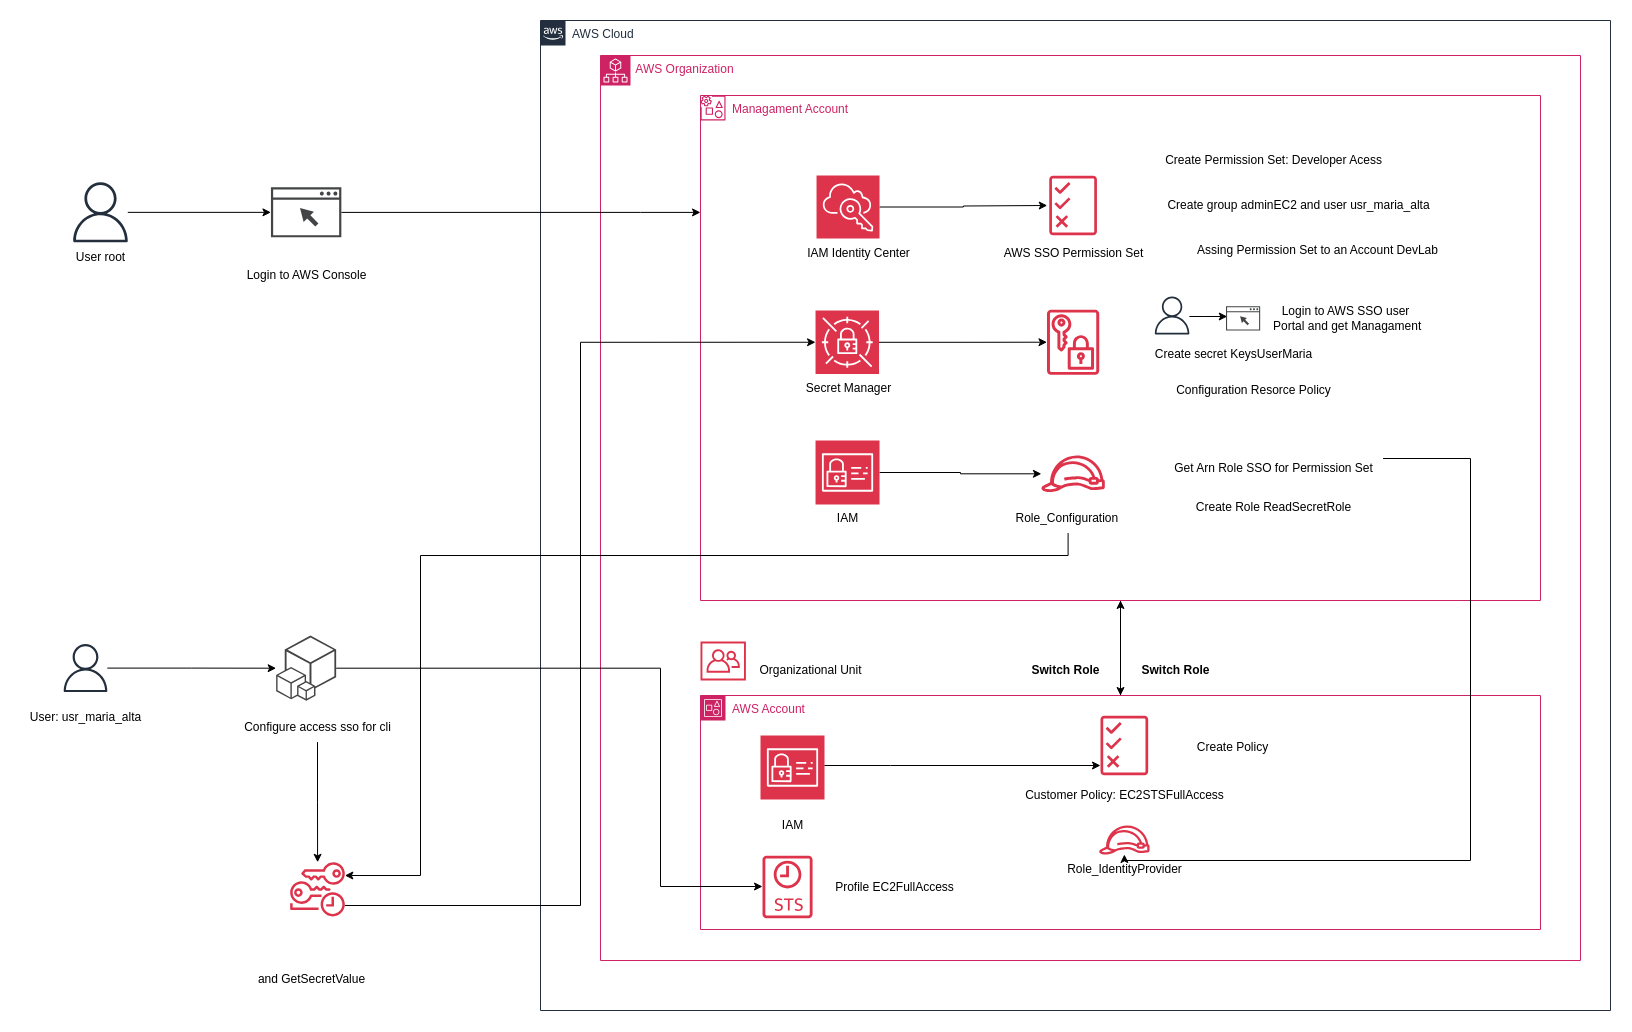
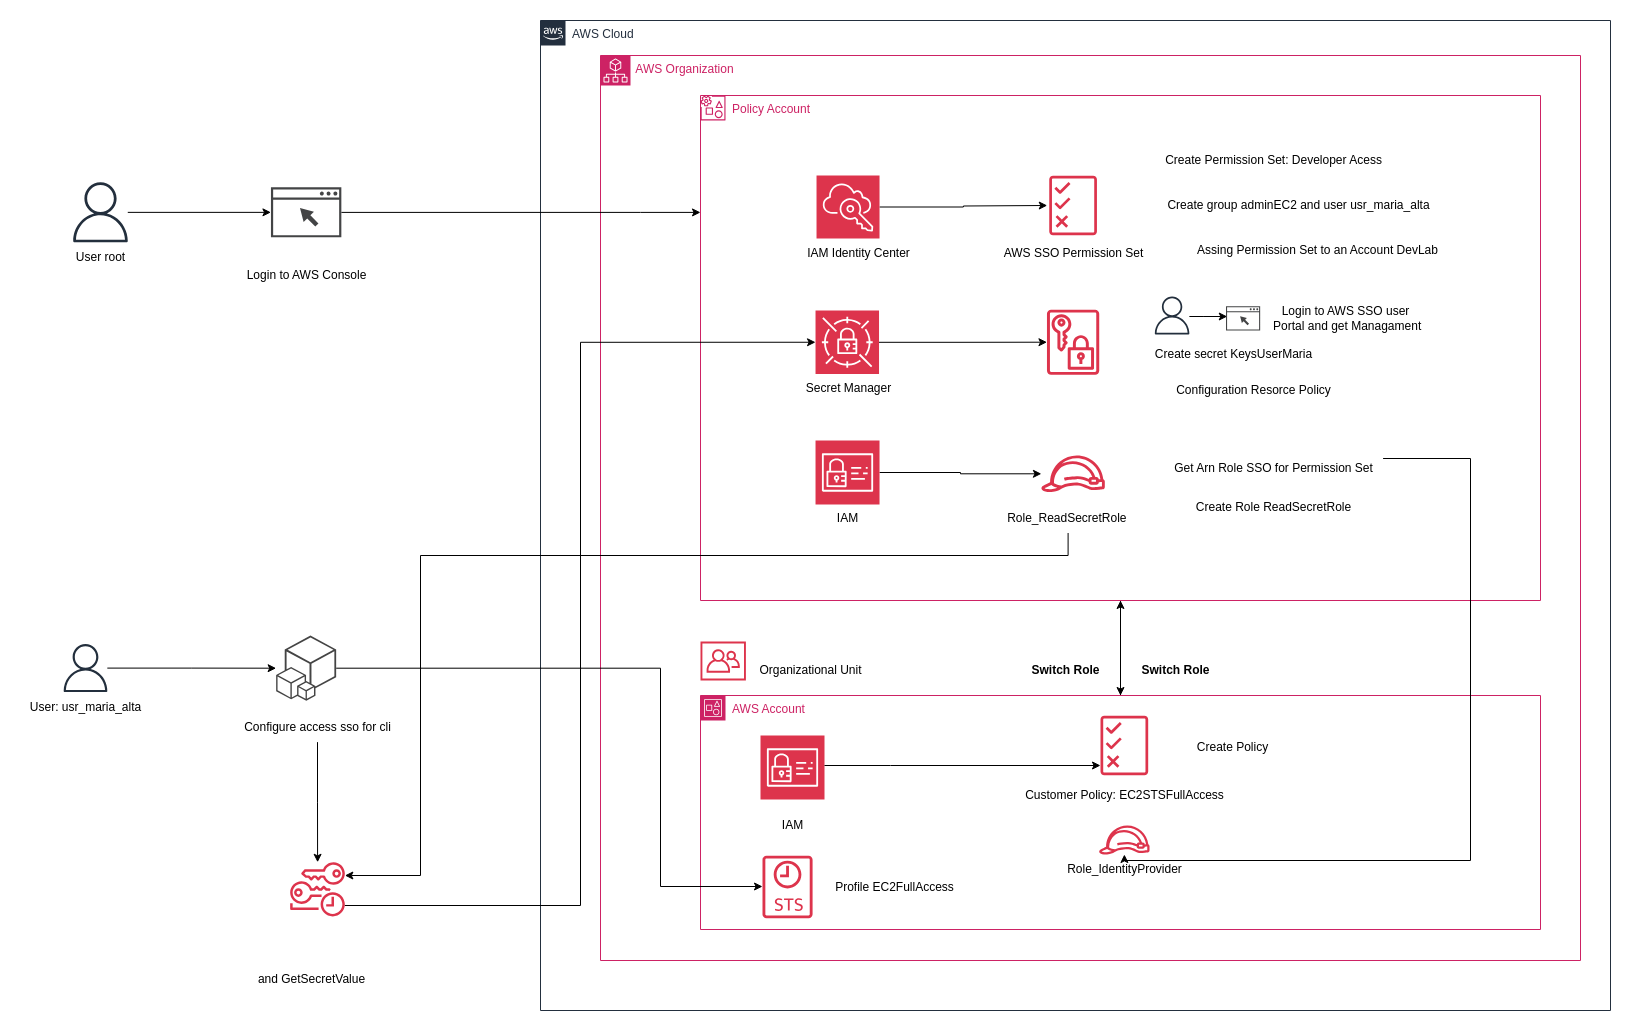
node "Managament Account": label "Managament Account" -> "Policy Account"
node "Role_Configuration": label "Role_Configuration" -> "Role_ReadSecretRole"
node "User: usr_maria_alta": moved (86, 717) -> (86, 707)
